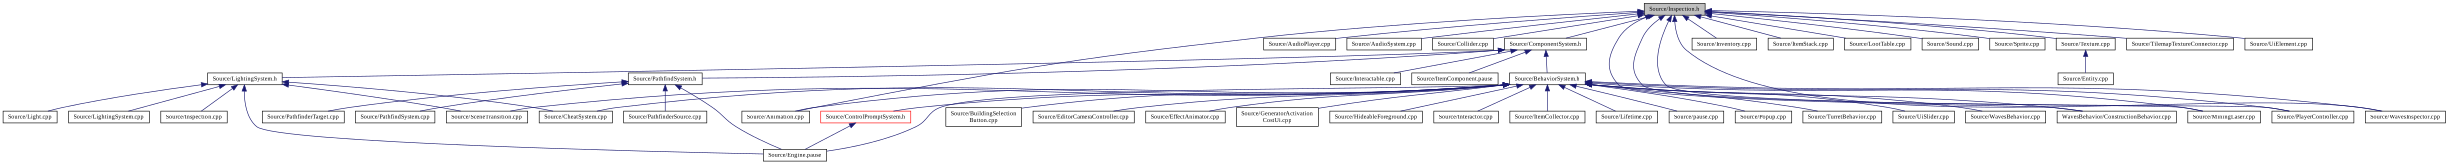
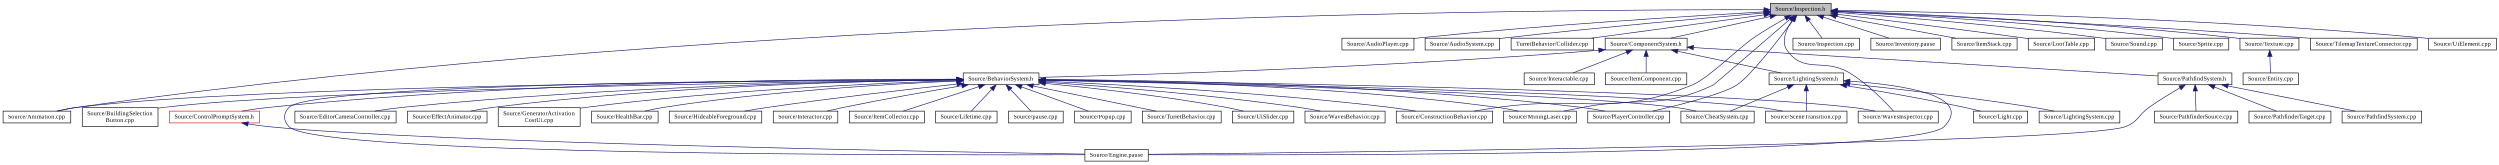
node "Source/Collider.cpp": label "Source/Collider.cpp" -> "TurretBehavior/Collider.cpp"
node "Source/Inventory.cpp": label "Source/Inventory.cpp" -> "Source/Inventory.pause"
node "Source/ItemComponent.pause": label "Source/ItemComponent.pause" -> "Source/ItemComponent.cpp"
edge "Source/Inspection.cpp" -> "Source/LightingSystem.h": now "Source/Inspection.cpp" -> "Source/Inspection.h"
node "Source/HealthBar.cpp": added
node "WavesBehavior/ConstructionBehavior.cpp": label "WavesBehavior/ConstructionBehavior.cpp" -> "Source/ConstructionBehavior.cpp"
